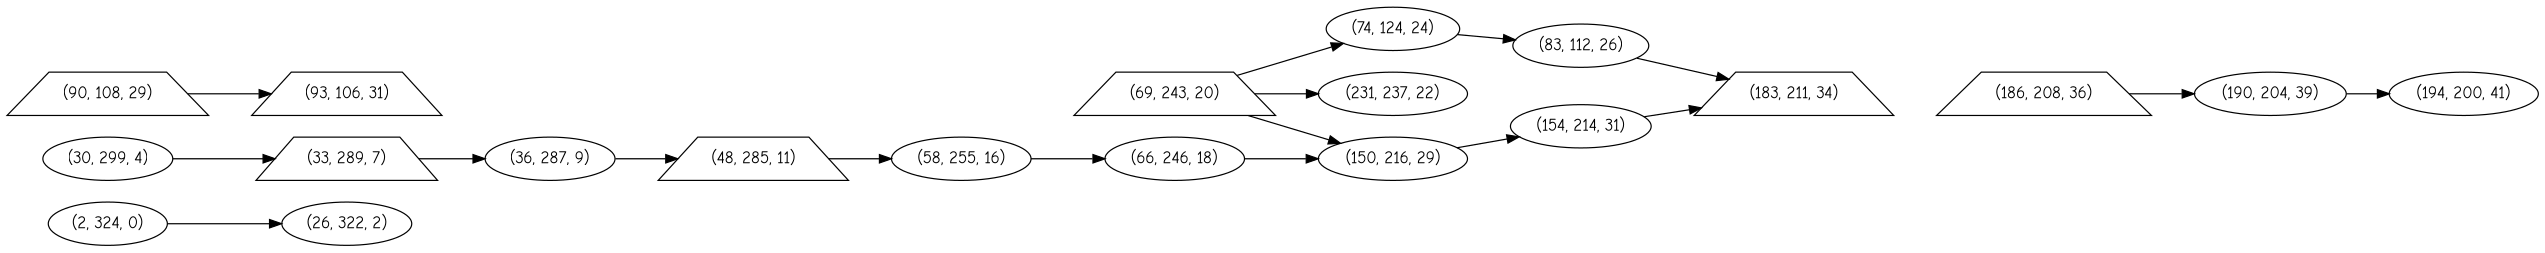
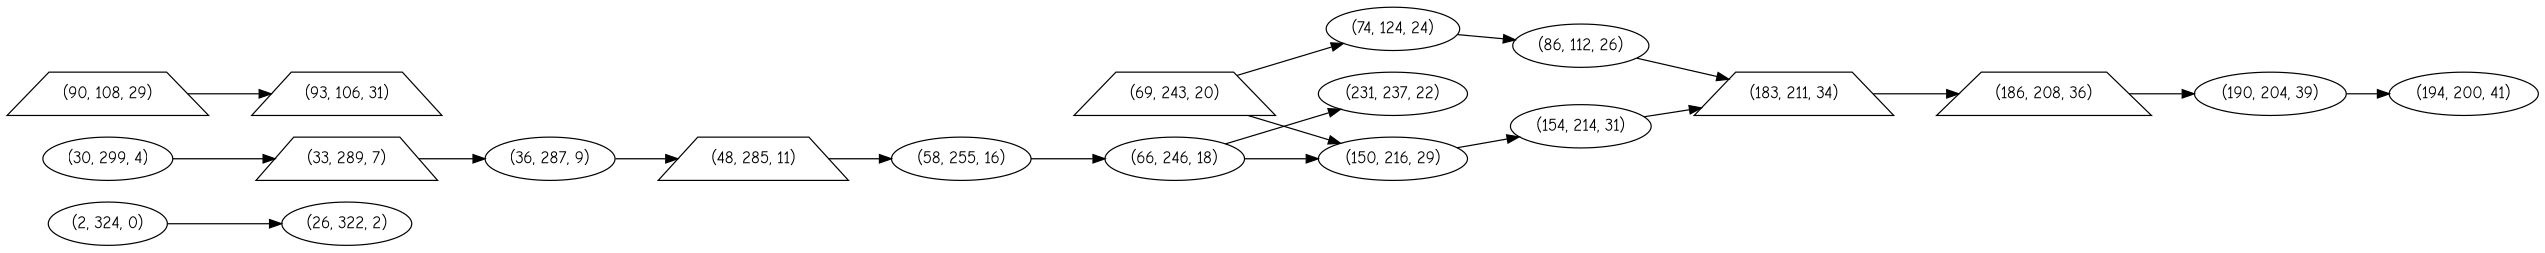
node "(83, 112, 26)": label "(83, 112, 26)" -> "(86, 112, 26)"
edge "(69, 243, 20)" -> "(231, 237, 22)": now "(66, 246, 18)" -> "(231, 237, 22)"
edge "(183, 211, 34)" -> "(186, 208, 36)": added
